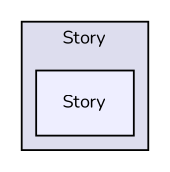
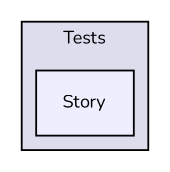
cluster "Story": label "Story" -> "Tests"
